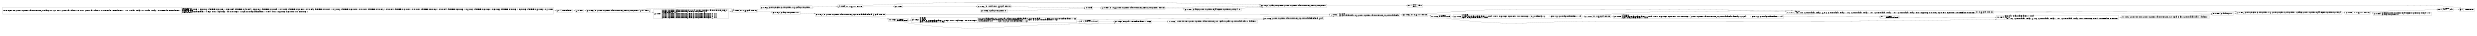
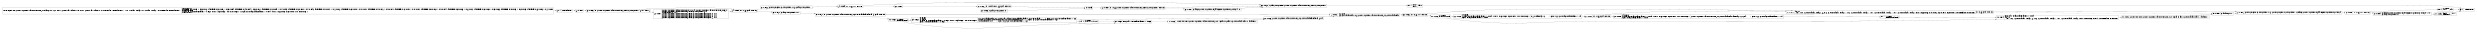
node "77: 0x0096": added
